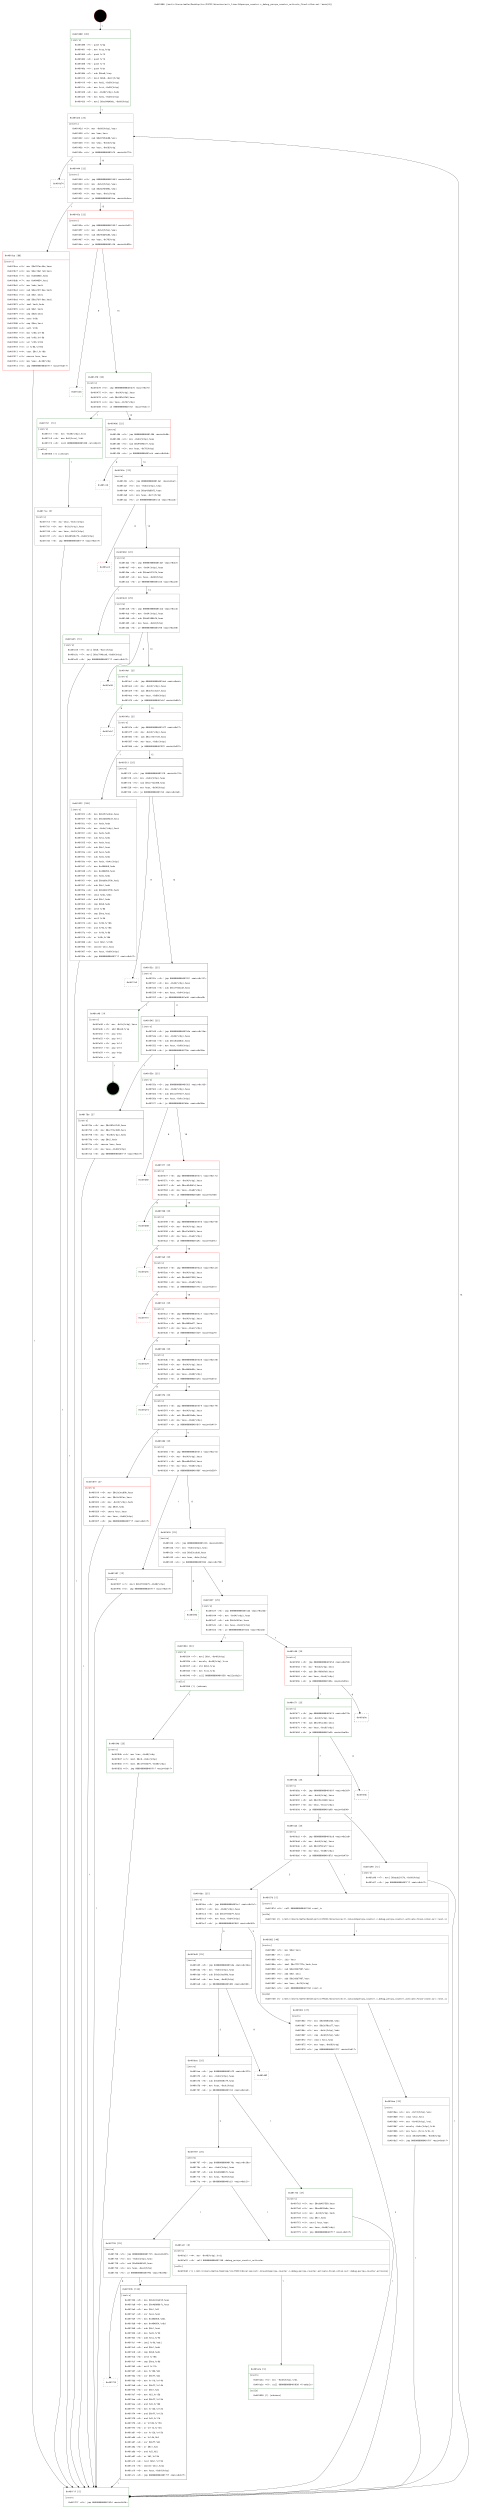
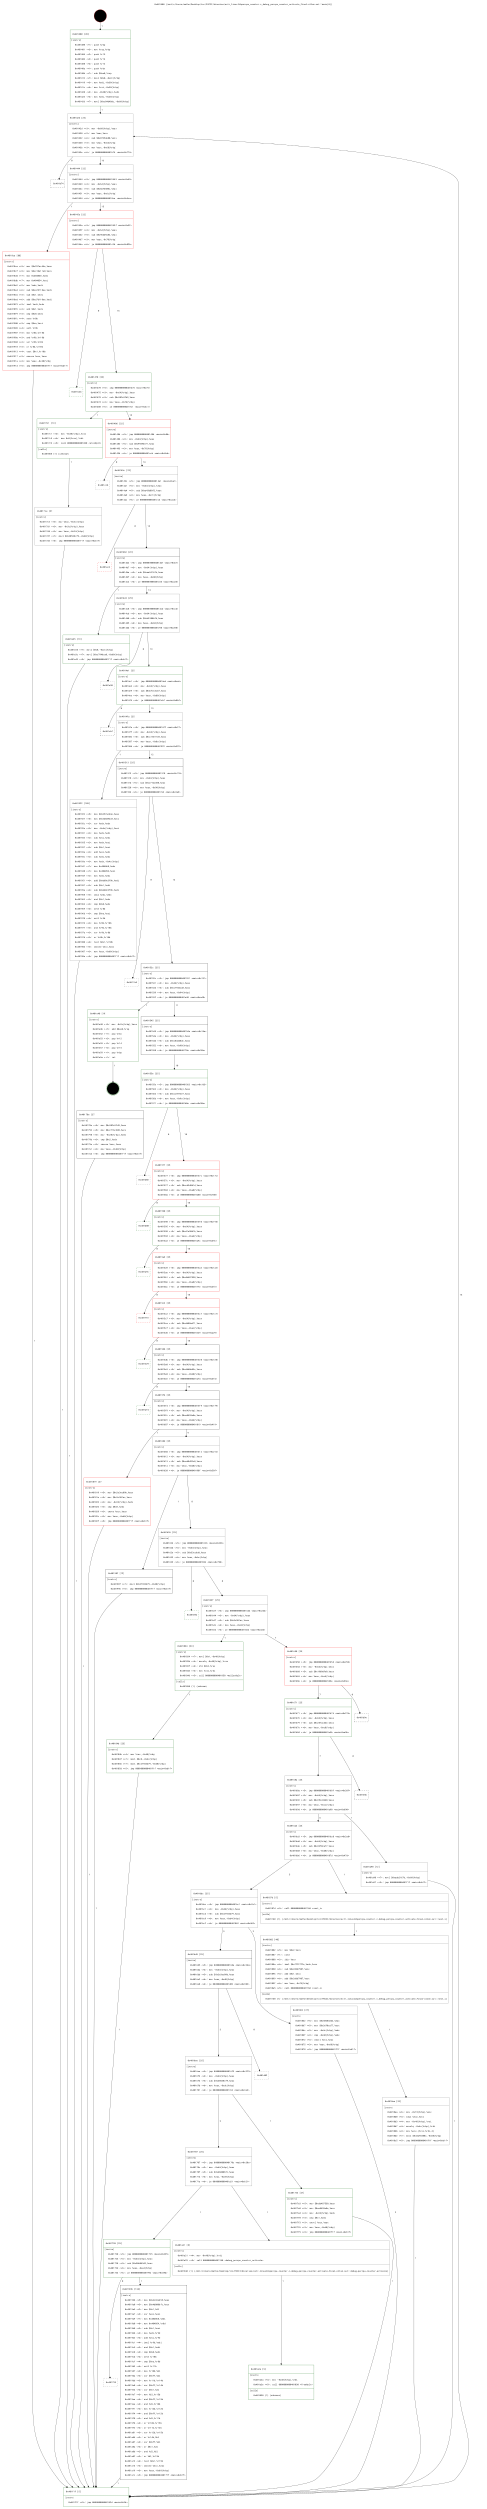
edge "0x401545 [25]" -> "0x40178e [27]": removed, label "1"
